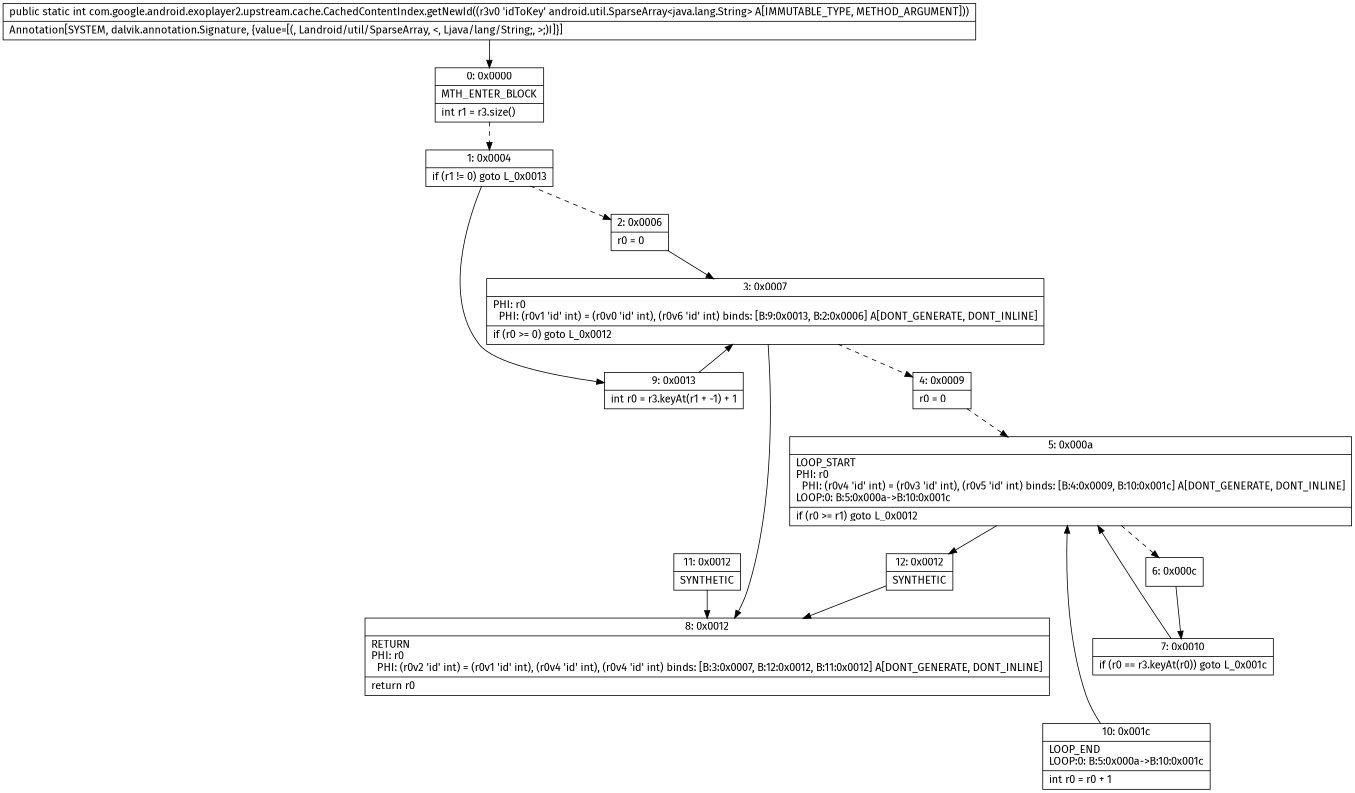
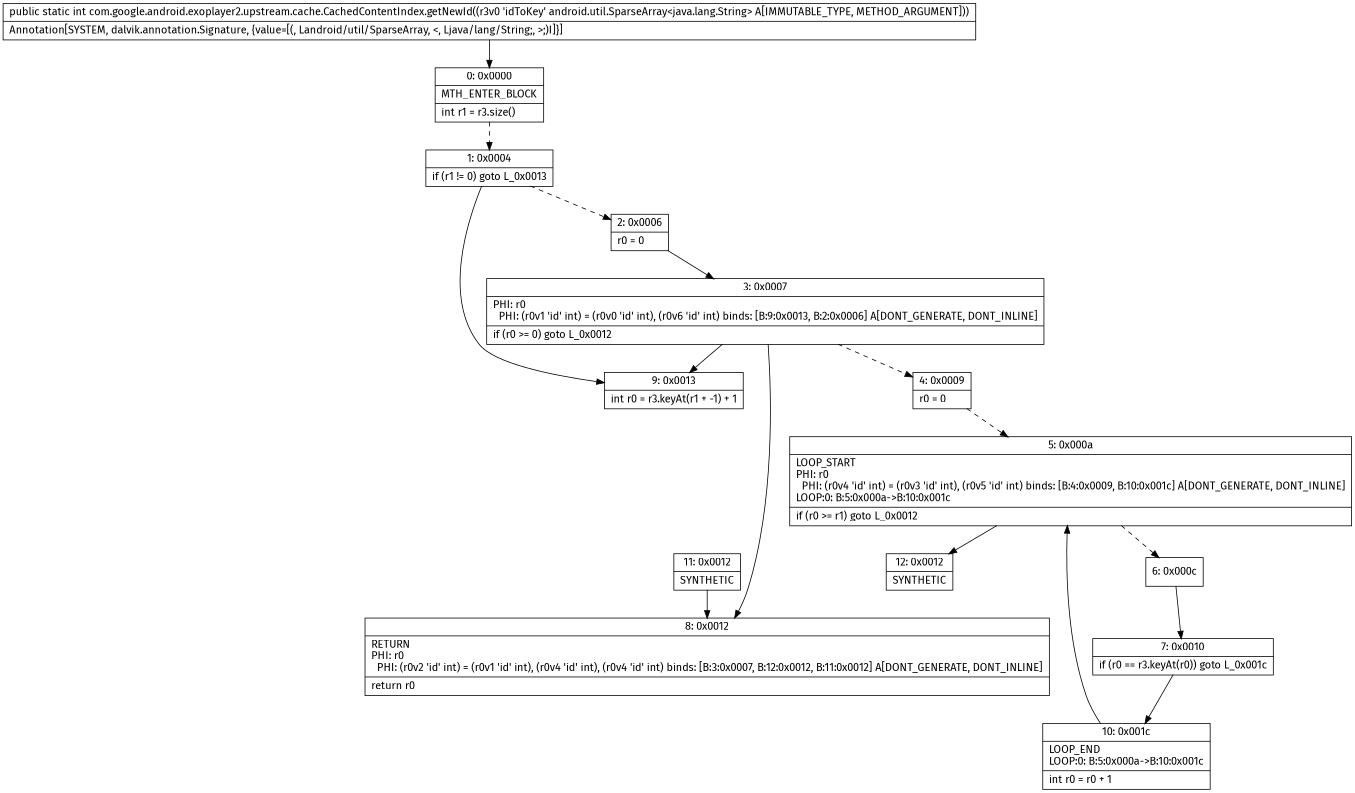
edge "9: 0x0013" -> "3: 0x0007": reversed
edge "7: 0x0010" -> "5: 0x000a": now "7: 0x0010" -> "10: 0x001c"
edge "12: 0x0012" -> "8: 0x0012": removed
